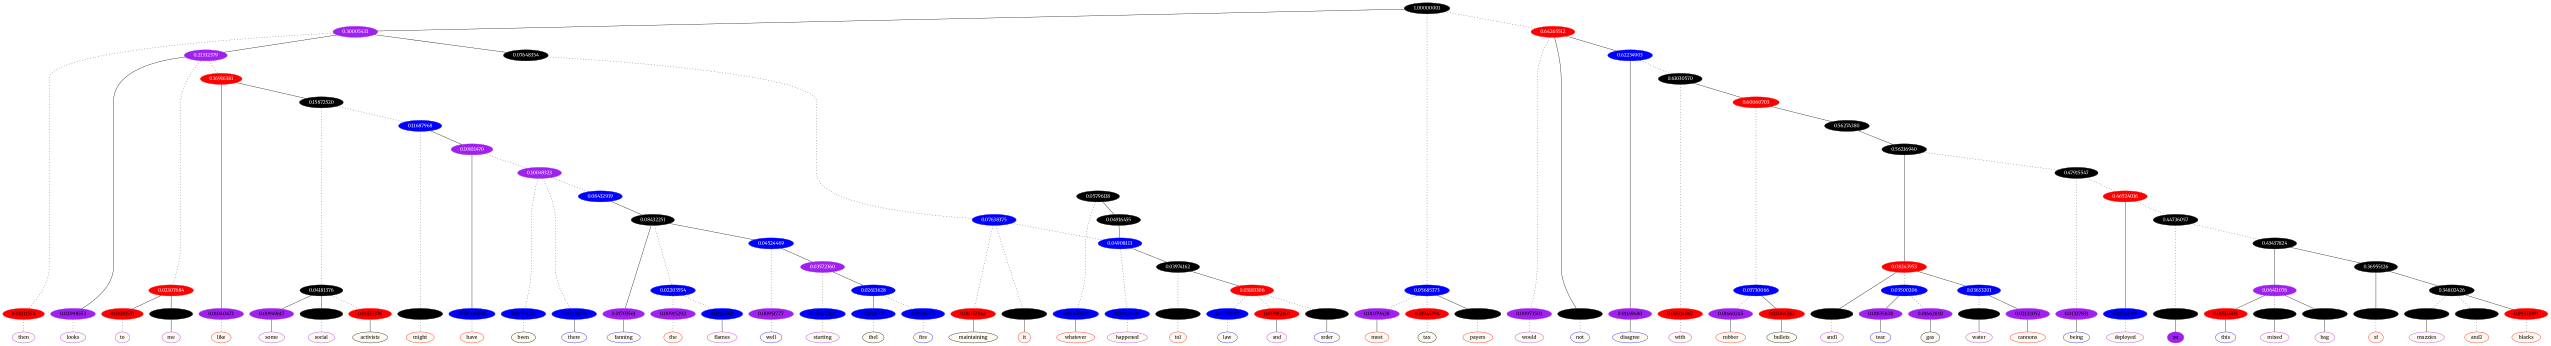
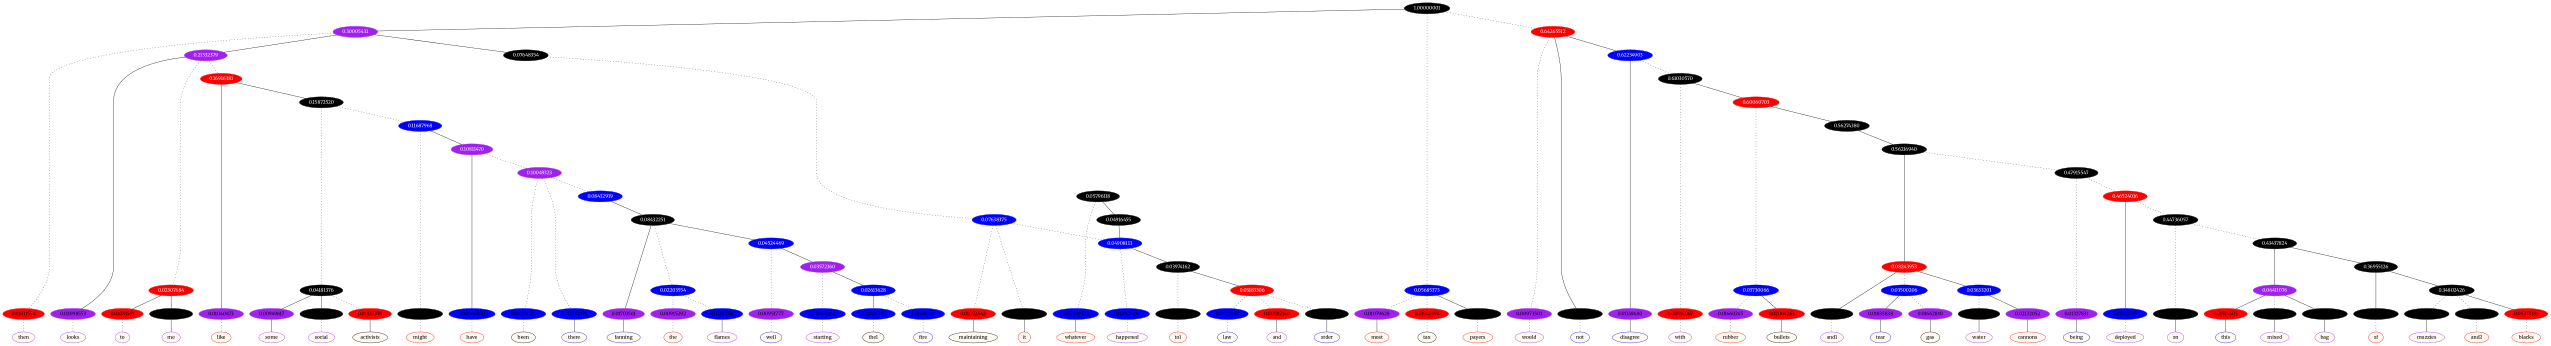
edge "0.01660245" -- "rubber": style solid -> dotted
node "on": fillcolor purple -> floralwhite
